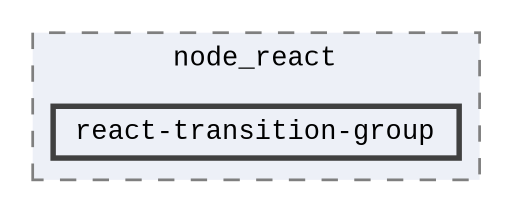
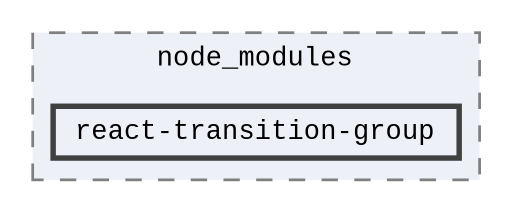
cluster "node_react": label "node_react" -> "node_modules"
